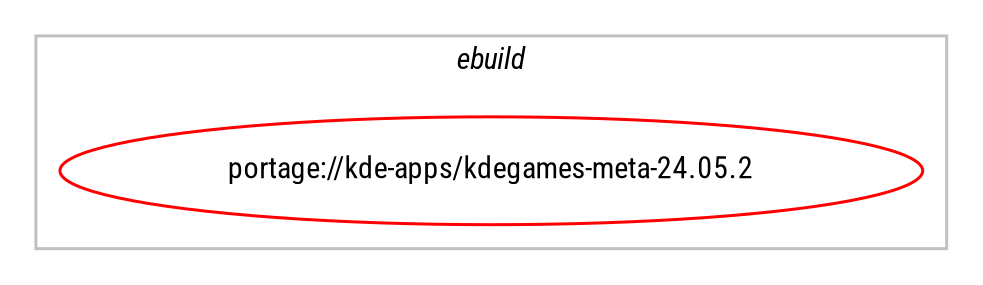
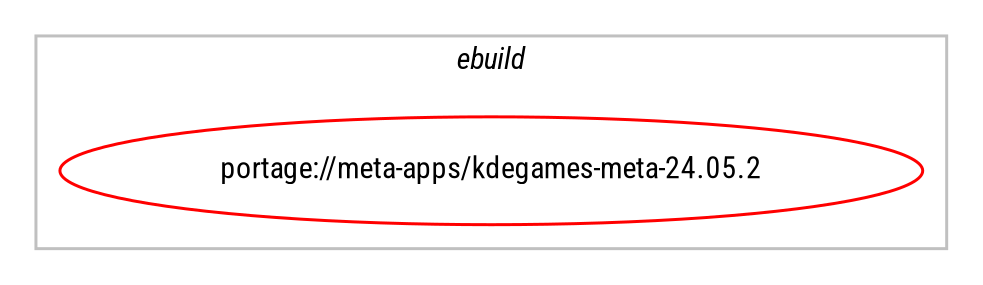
node "portage://kde-apps/kdegames-meta-24.05.2": label "portage://kde-apps/kdegames-meta-24.05.2" -> "portage://meta-apps/kdegames-meta-24.05.2"
